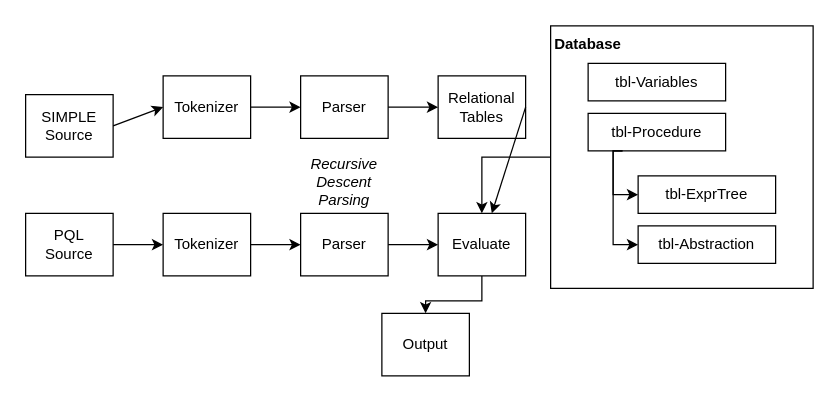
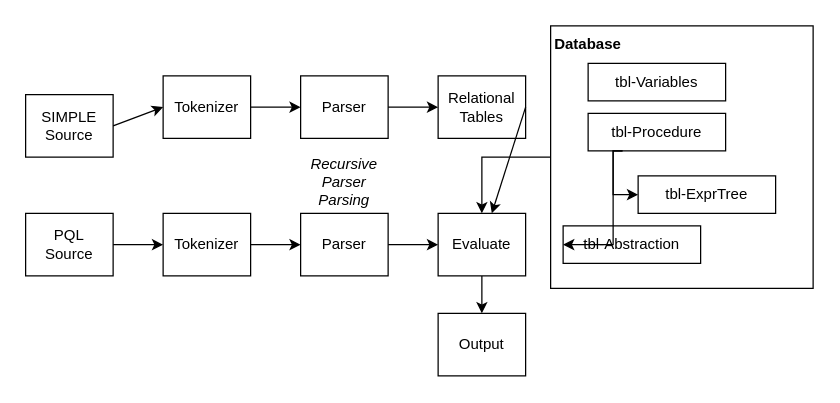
node "Recursive Descent Parsing": label "Recursive Descent Parsing" -> "Recursive Parser Parsing"
node "tbl-Abstraction": moved (707, 244) -> (632, 244)
node "Output": moved (426, 344) -> (482, 344)
